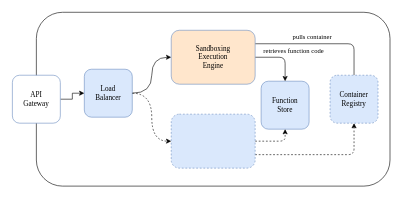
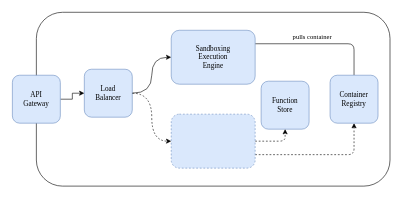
node "Sandboxing Execution Engine": fillcolor #ffe6cc -> #dae8fc
edge "Sandboxing Execution Engine" -> "Function Store": removed, label "retrieves function code"
node "API Gateway": fillcolor #ffffff -> #dae8fc
node "Container Registry": style dashed -> solid
